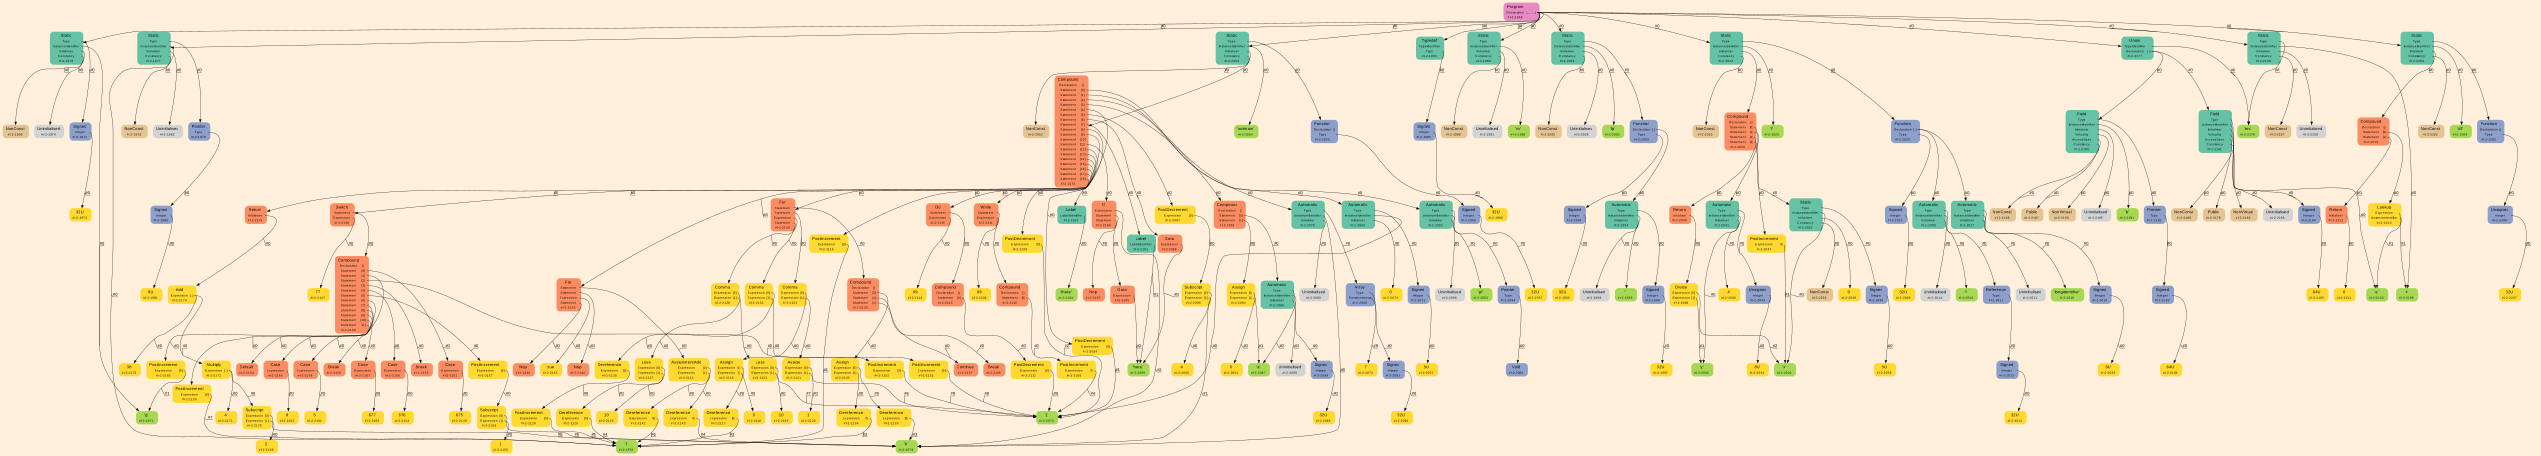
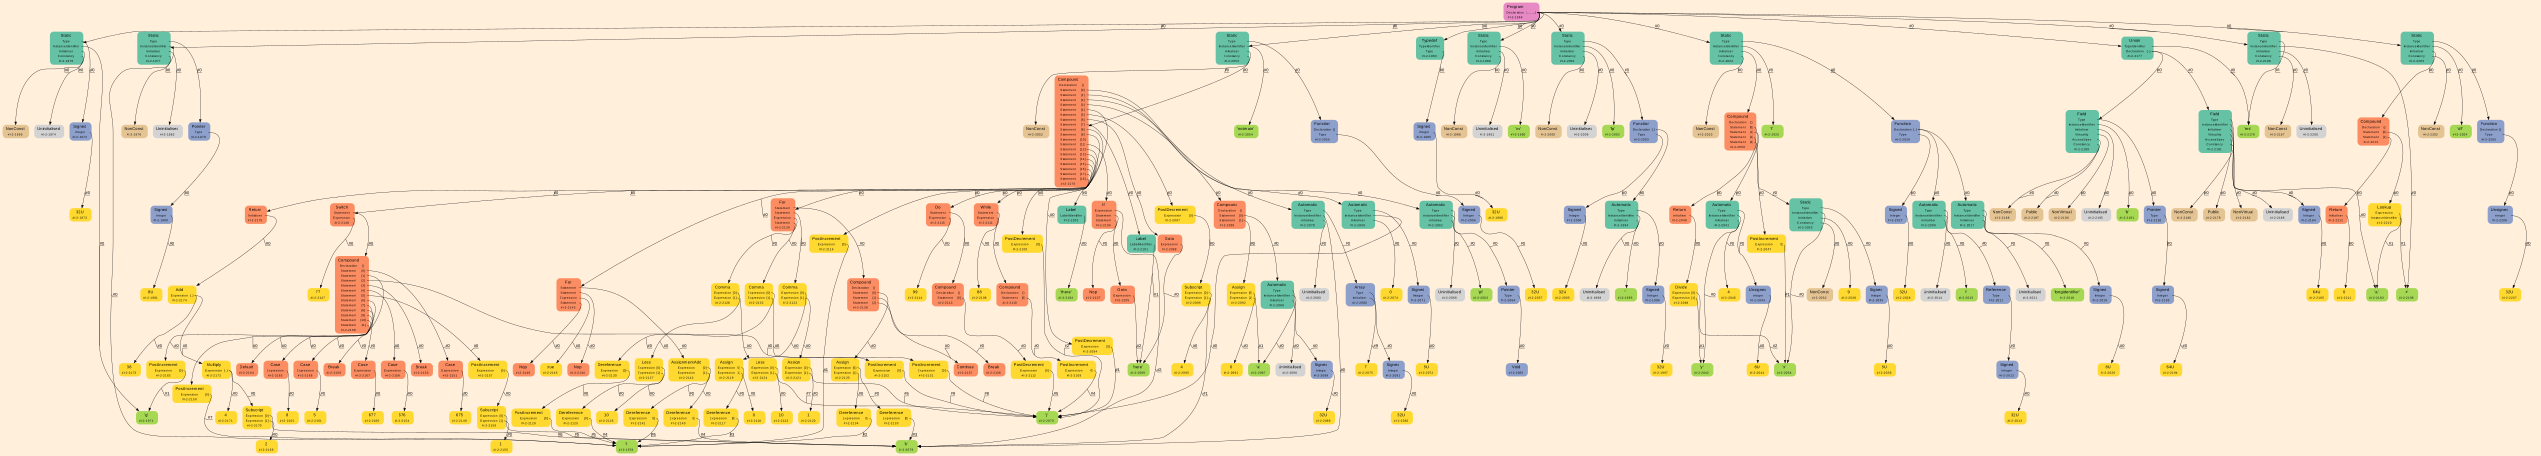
node "Array": text "PostIncrement" -> "Initialiser"
